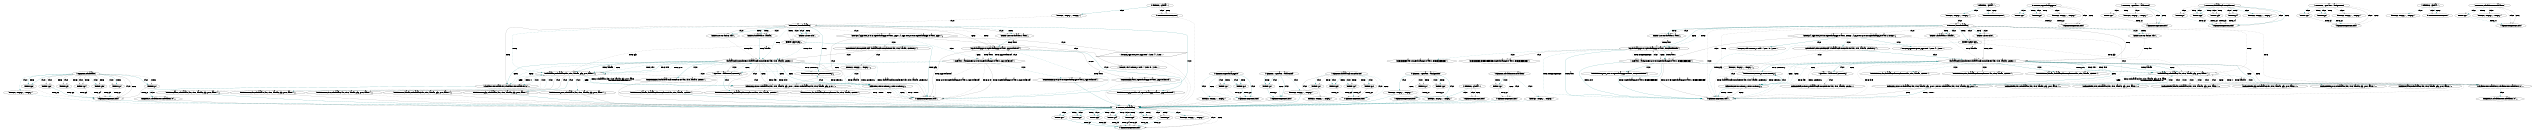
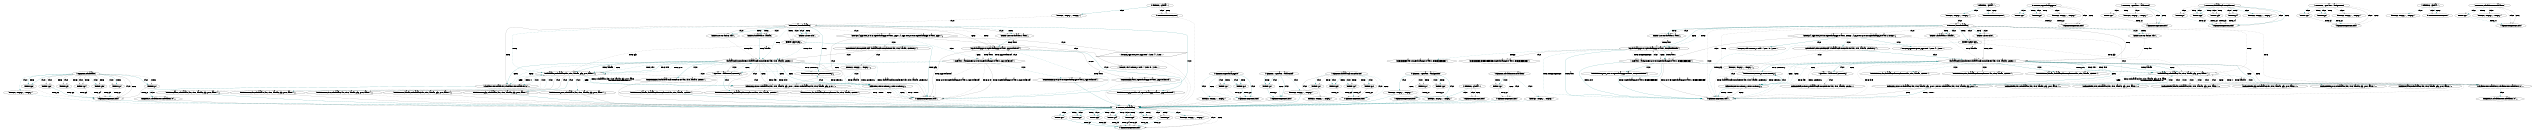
edge "(__get_dma_pgprot,__get_dma_pgprot(attrs, PAGE_KERNEL))" -> "(IDENTIFIER,attrs,__get_dma_pgprot(attrs, PAGE_KERNEL))": label "AST: " -> "PAGE: "
